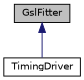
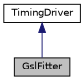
edge "TimingDriver" -> "GslFitter": reversed
